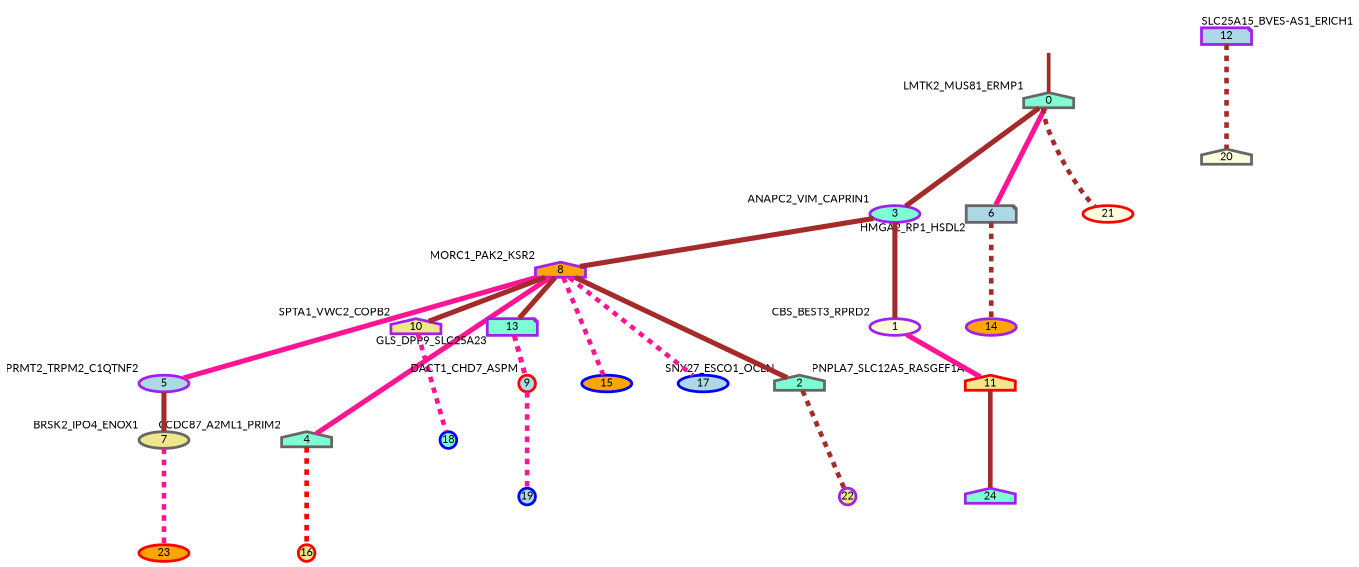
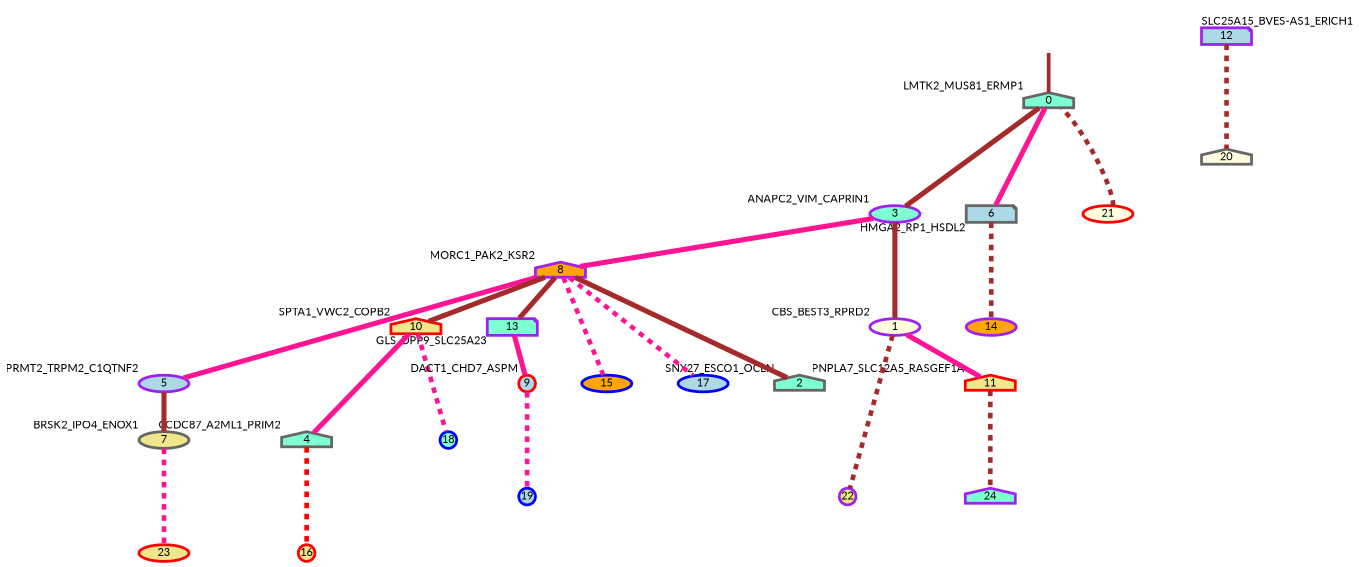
edge "0 LMTK2_MUS81_ERMP1" -> "21": reversed
edge "3 ANAPC2_VIM_CAPRIN1" -> "8 MORC1_PAK2_KSR2": color brown -> deeppink
node "10 SPTA1_VWC2_COPB2": color purple -> red
edge "13 GLS_DPP9_SLC25A23" -> "9 DACT1_CHD7_ASPM": style dashed -> solid
edge "8 MORC1_PAK2_KSR2" -> "4 CCDC87_A2ML1_PRIM2": now "10 SPTA1_VWC2_COPB2" -> "4 CCDC87_A2ML1_PRIM2"
edge "2 SNX27_ESCO1_OCLN" -> "22": now "1 CBS_BEST3_RPRD2" -> "22"
edge "11 PNPLA7_SLC12A5_RASGEF1A" -> "24": style solid -> dashed
node "23": fillcolor orange -> khaki
